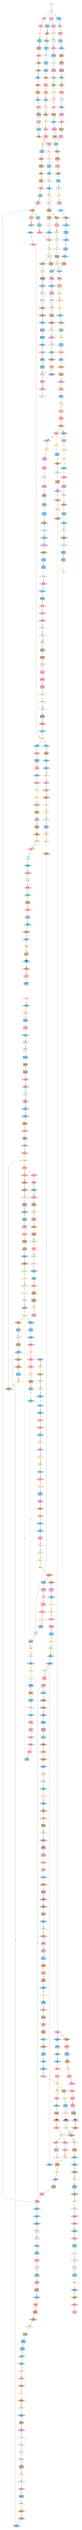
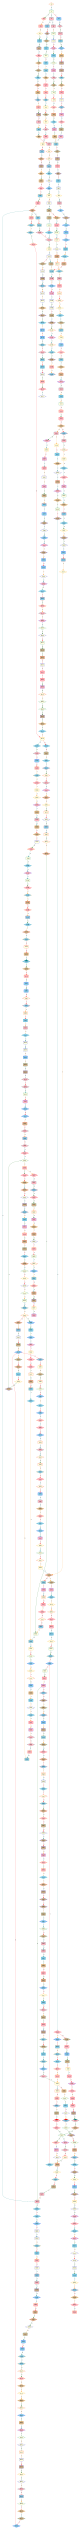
node "S280": added
